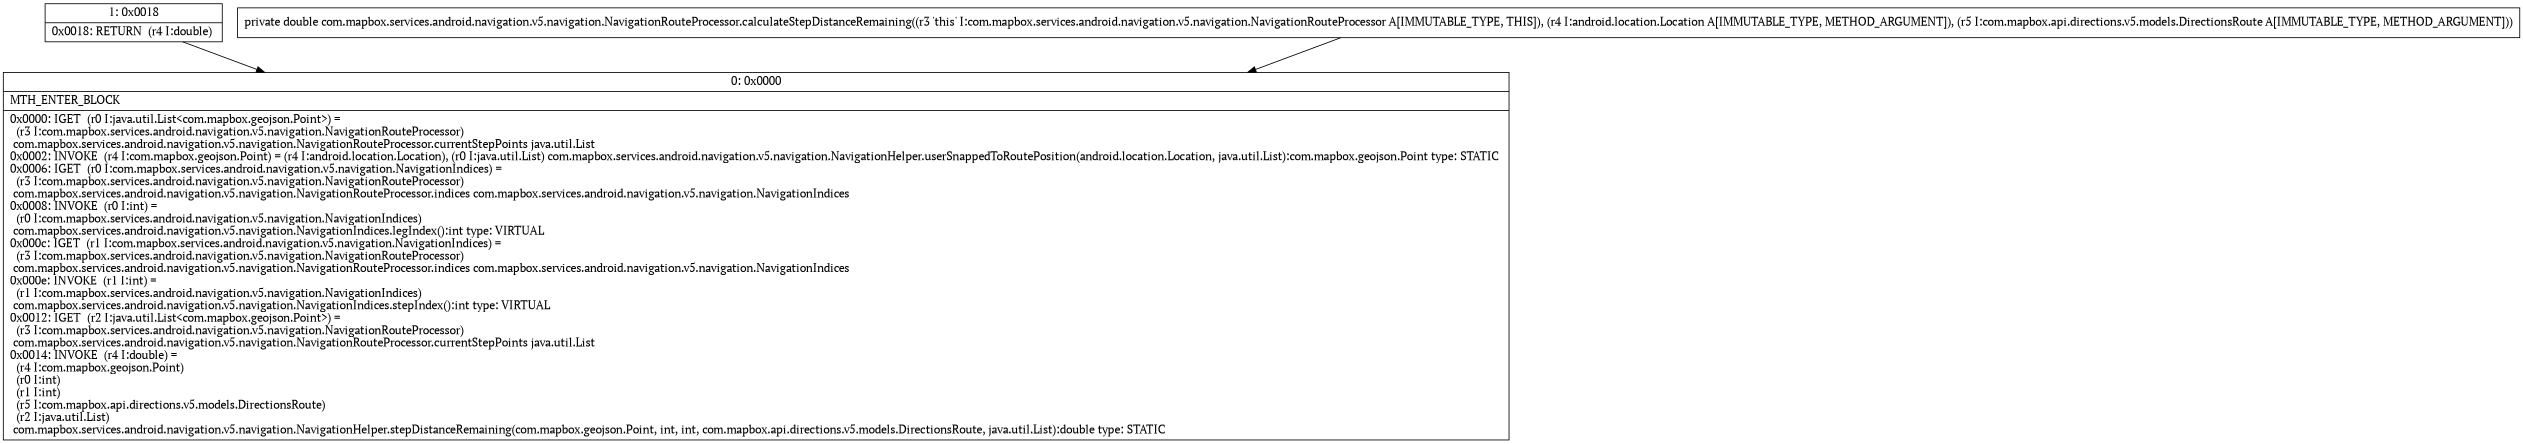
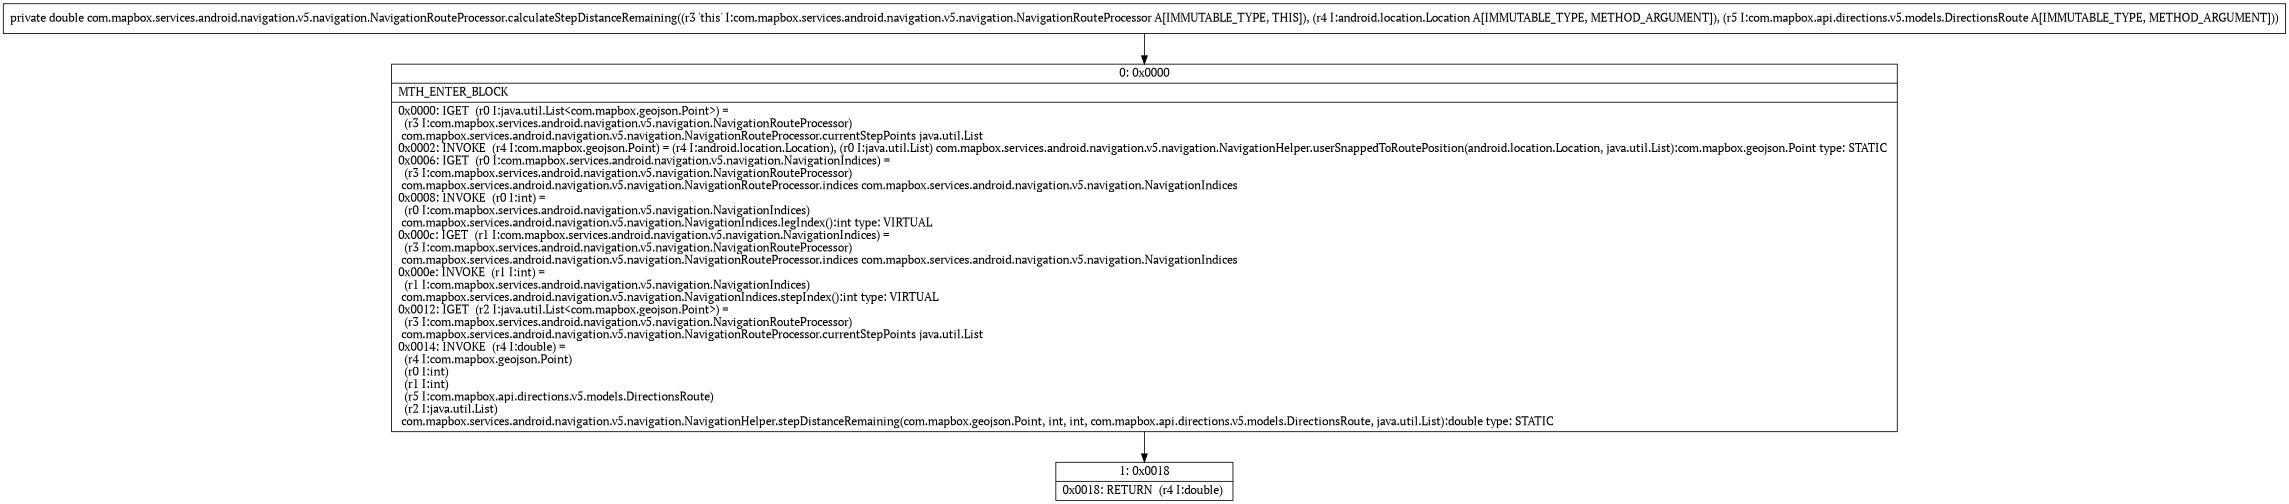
edge "1: 0x0018" -> "0: 0x0000": reversed
